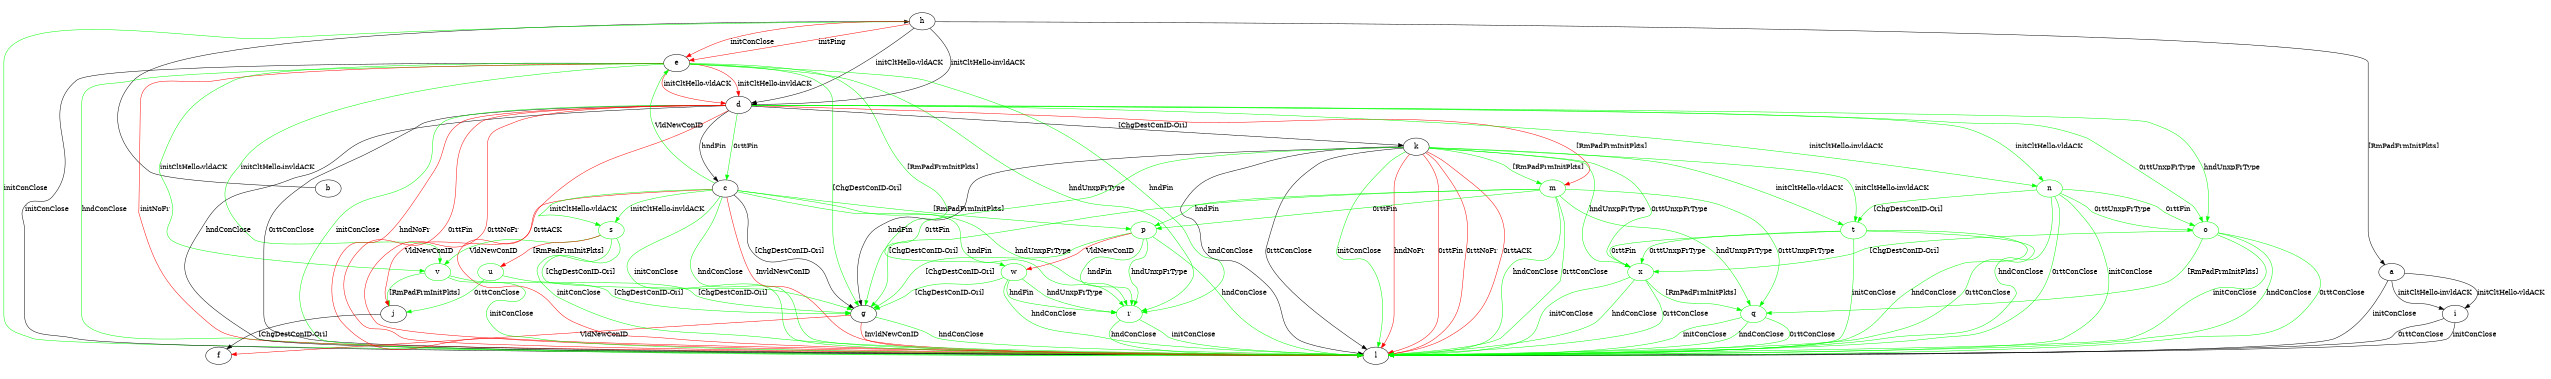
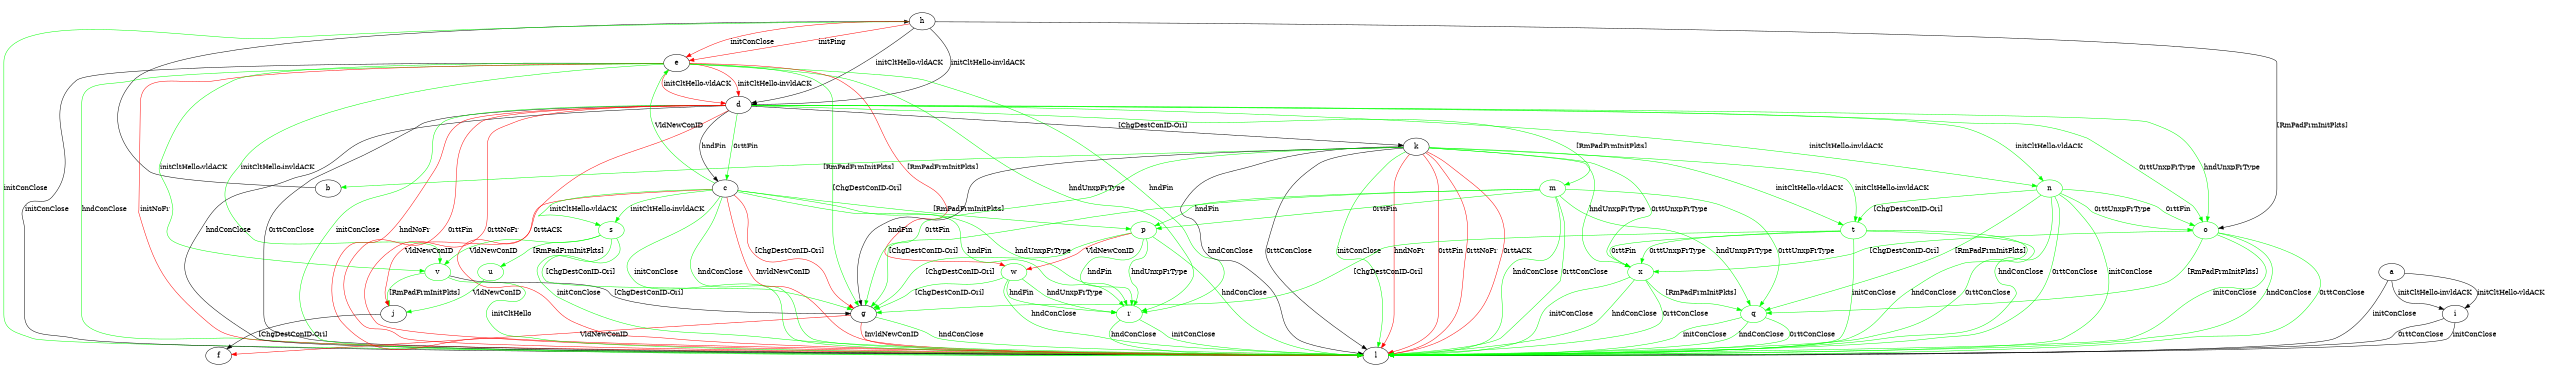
edge "h" -> "a": now "h" -> "o"
edge "d" -> "m": color red -> green
edge "k" -> "m": now "k" -> "b"
edge "e" -> "w": color green -> red
edge "s" -> "u": color red -> green
edge "c" -> "g": color black -> red
edge "n" -> "q": added, label "[RmPadFrmInitPkts]"
edge "u" -> "g": now "t" -> "g"
edge "u" -> "j": label "0rttConClose " -> "VldNewConID "
edge "v" -> "g": color green -> black
edge "v" -> "l": label "initConClose " -> "initCltHello "
